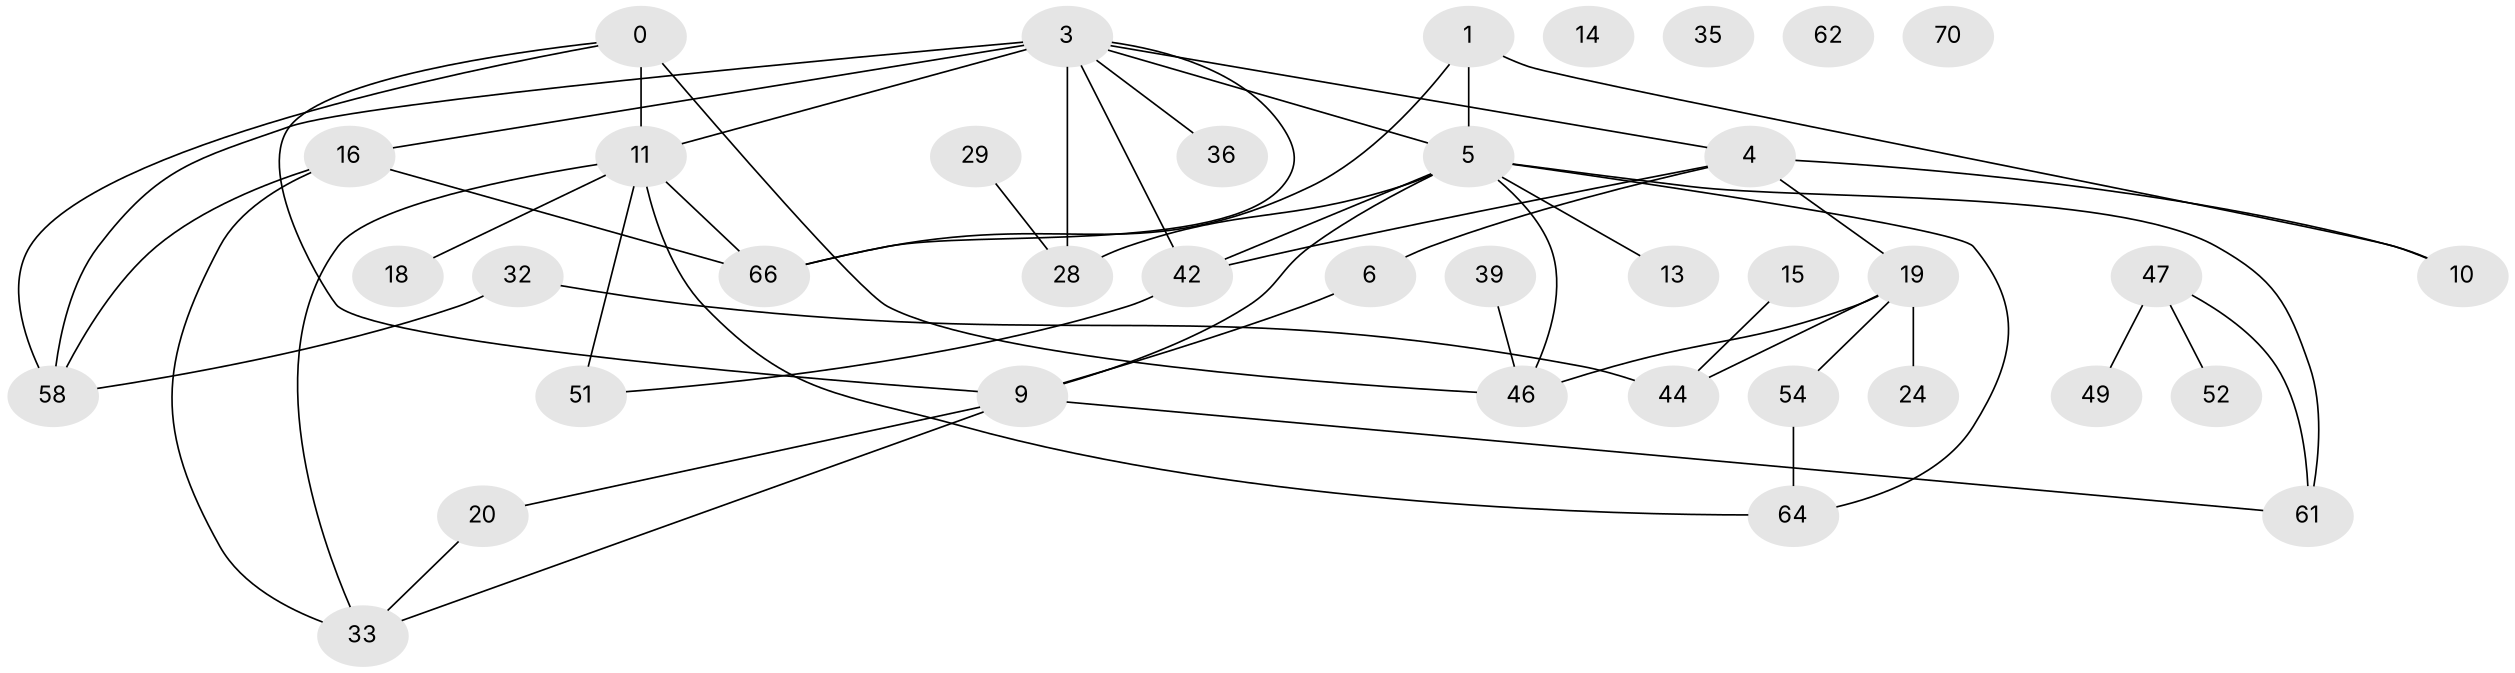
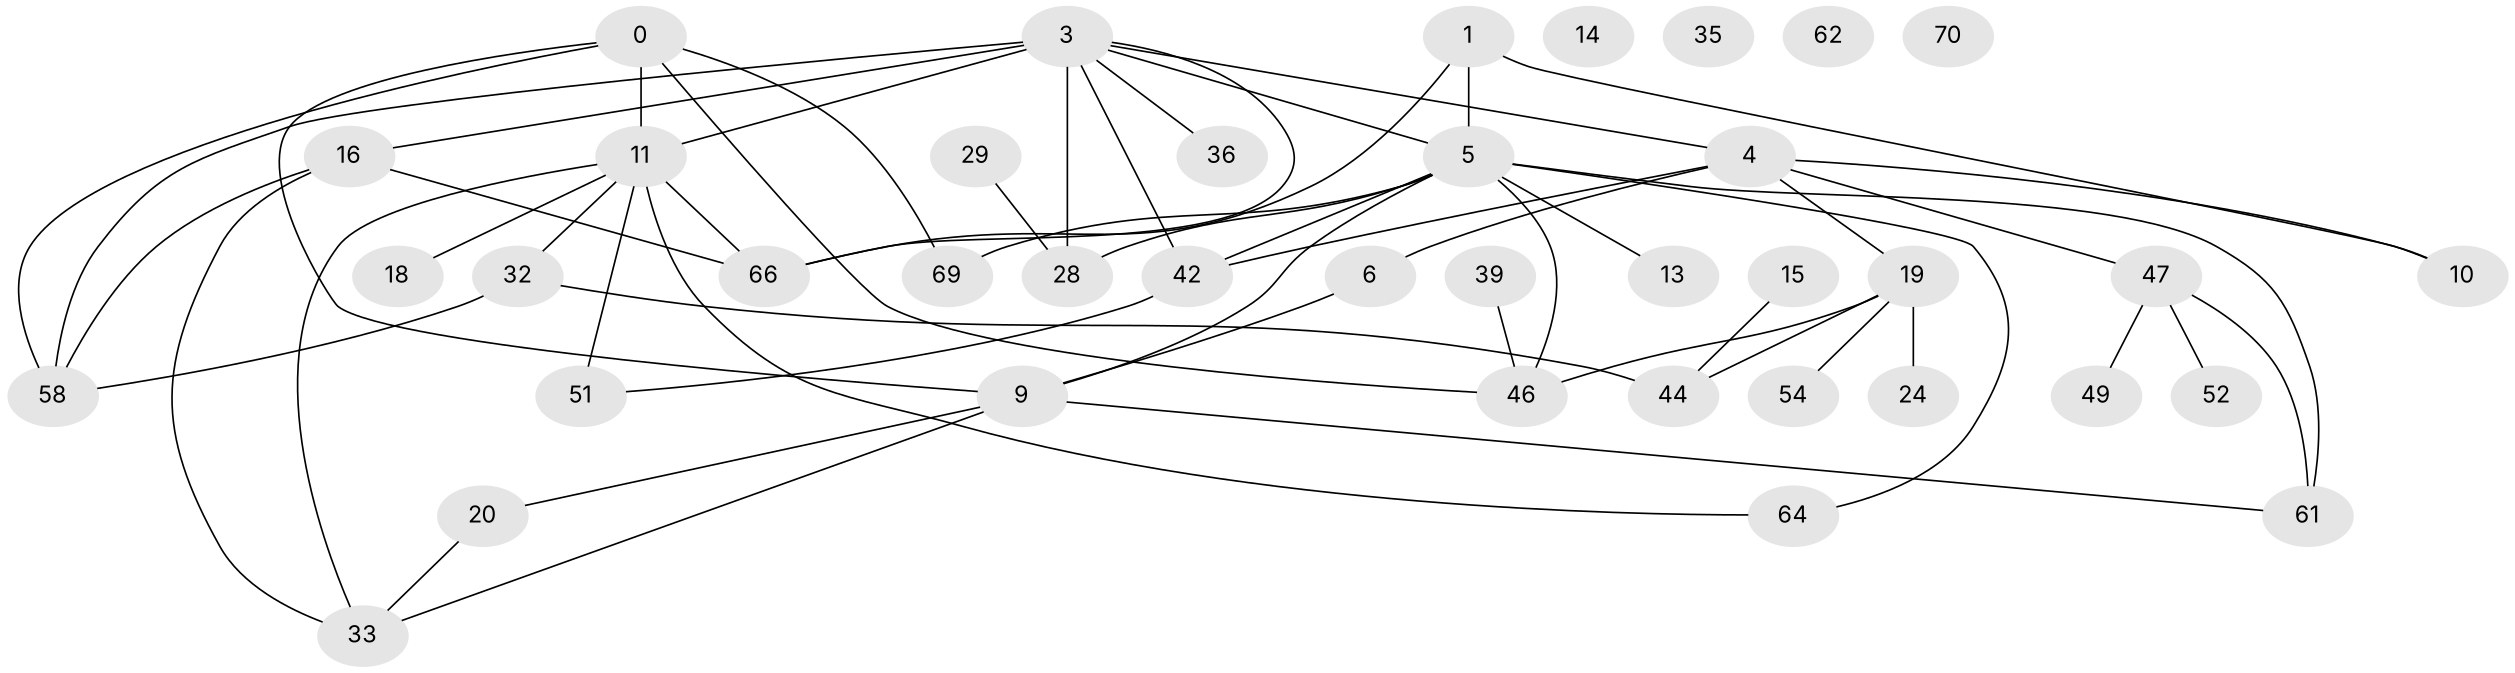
edge "11" -- "32": added
edge "4" -- "47": added
node "69": added
edge "54" -- "64": removed
